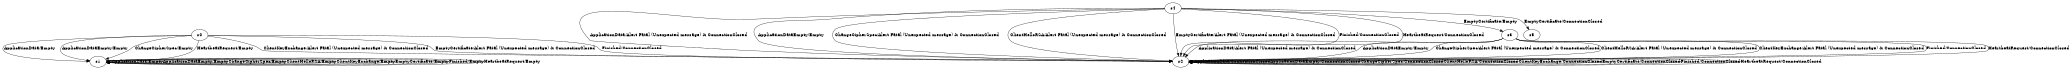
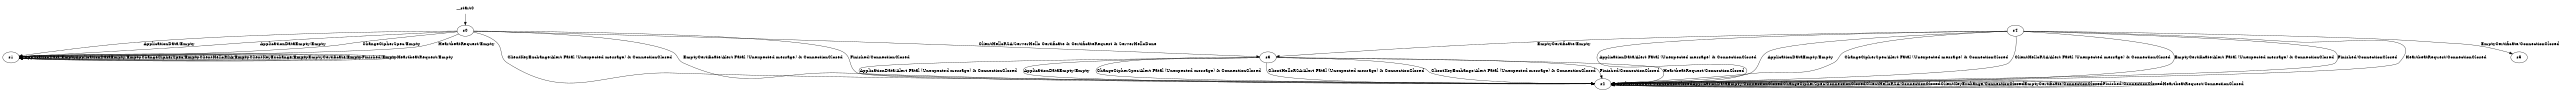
node "__start0": added
edge "s0" -> "s3": added, label "ClientHelloRSA/ServerHello Certificate & CertificateRequest & ServerHelloDone"
